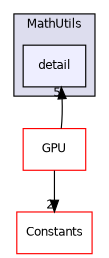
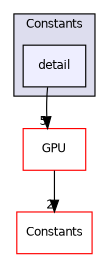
cluster "MathUtils": label "MathUtils" -> "Constants"
edge "GPU" -> "detail": reversed
